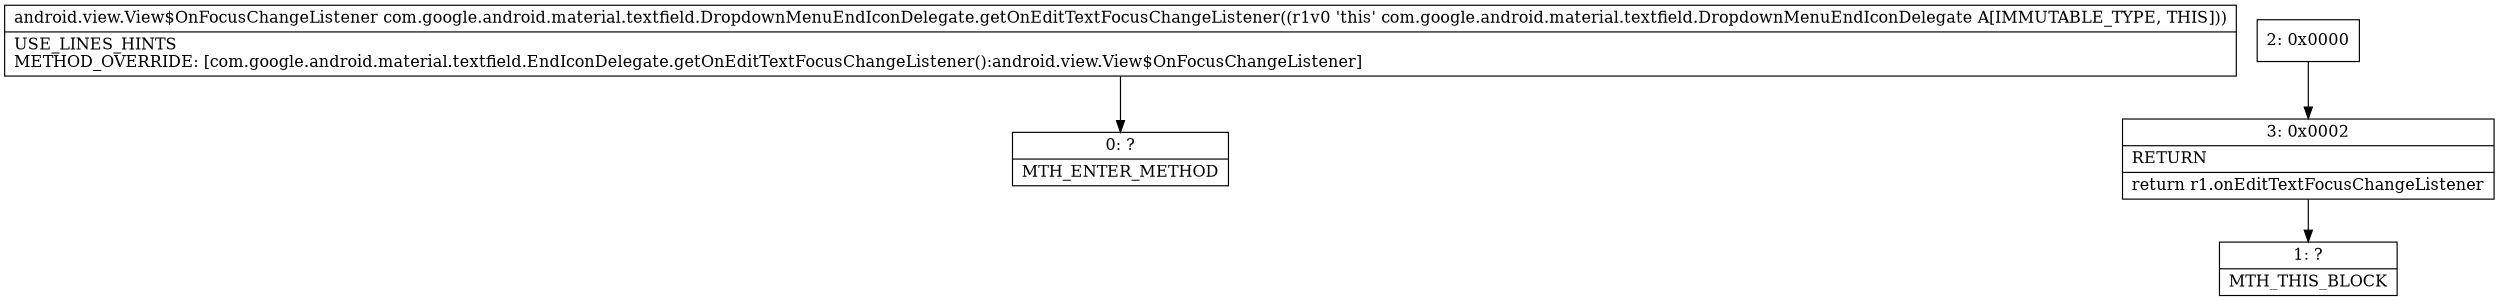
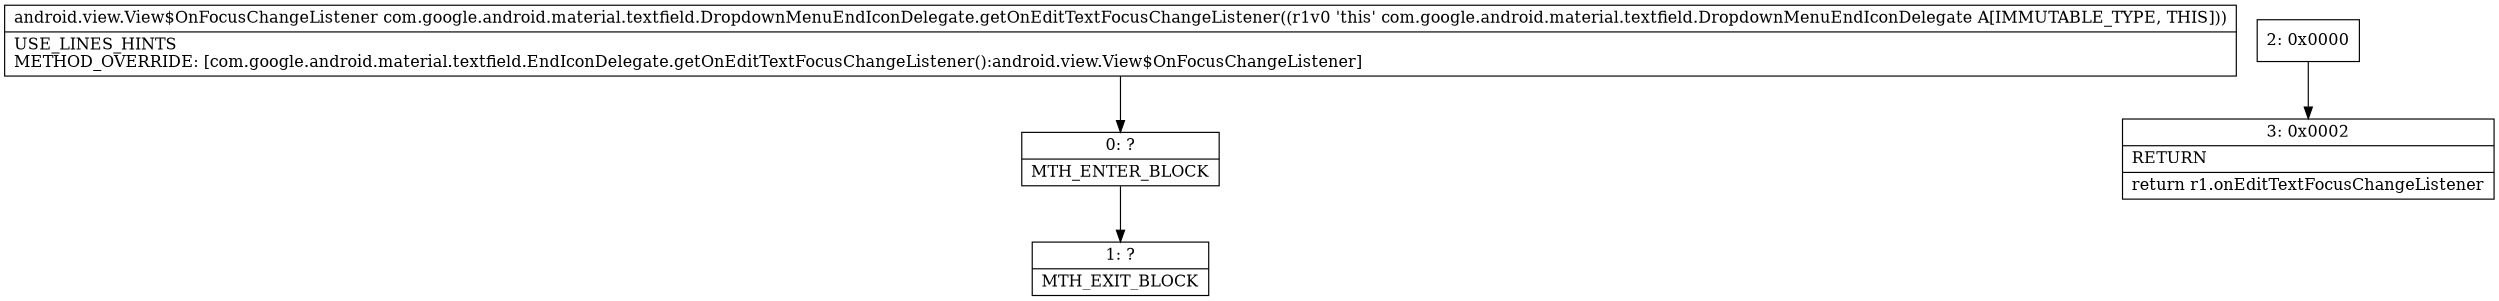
node "0: ?": text "MTH_ENTER_METHOD" -> "MTH_ENTER_BLOCK"
edge "3: 0x0002" -> "1: ?": now "0: ?" -> "1: ?"
node "1: ?": text "MTH_THIS_BLOCK" -> "MTH_EXIT_BLOCK"
